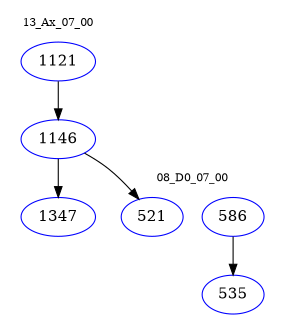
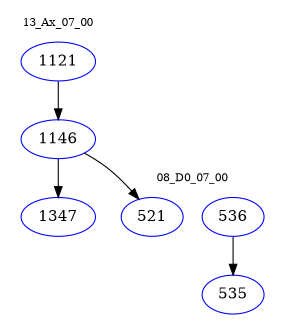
node "586": label "586" -> "536"
